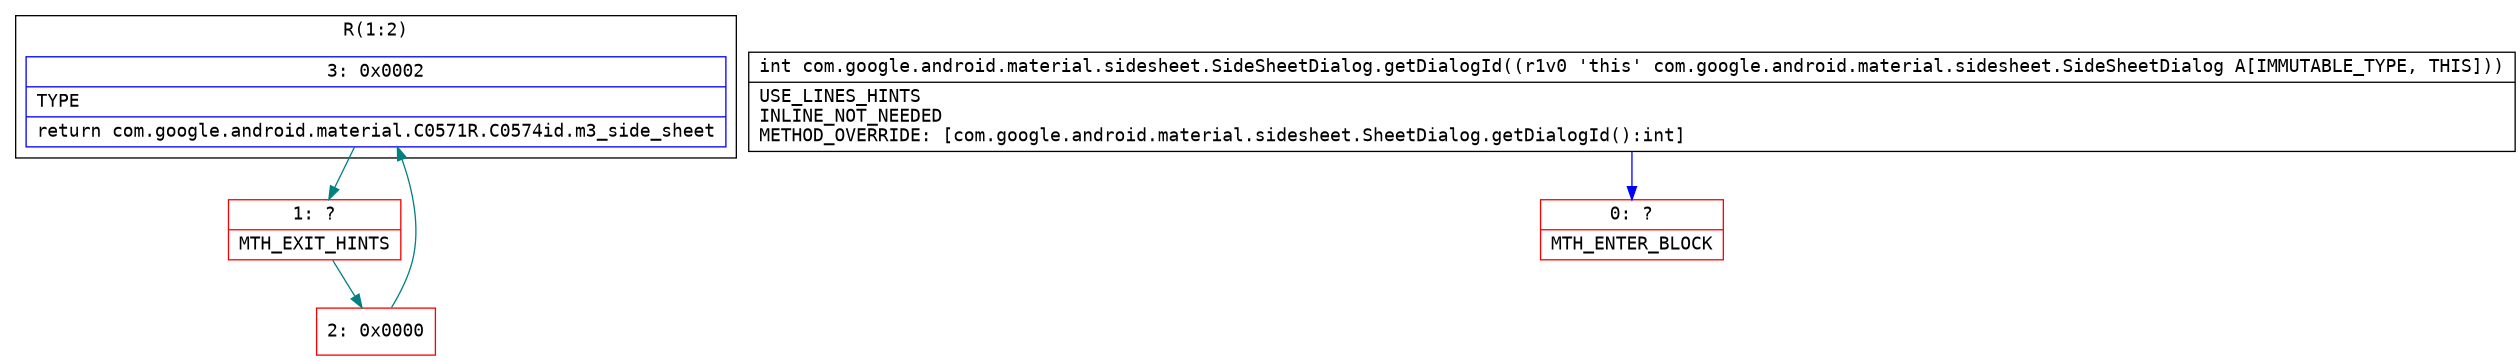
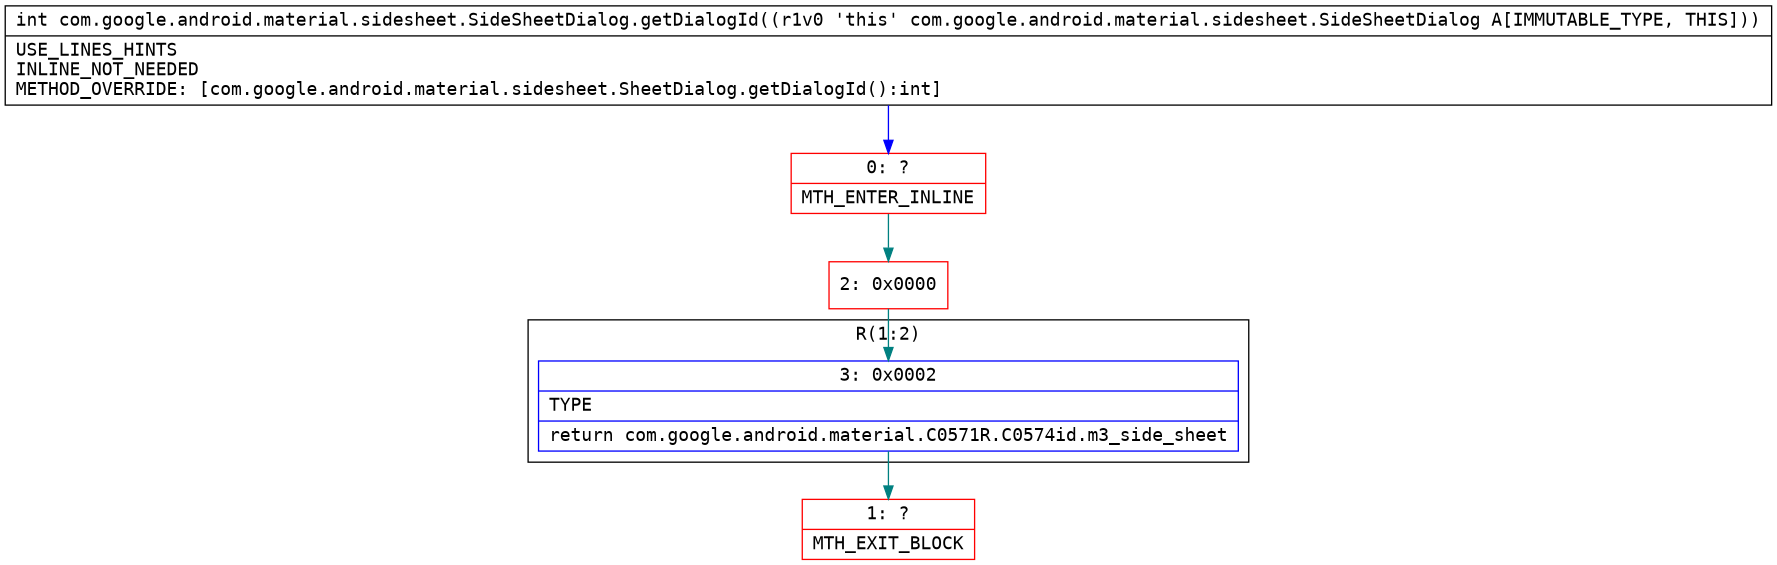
node "1: ?": text "MTH_EXIT_HINTS" -> "MTH_EXIT_BLOCK"
node "0: ?": text "MTH_ENTER_BLOCK" -> "MTH_ENTER_INLINE"
edge "1: ?" -> "2: 0x0000": now "0: ?" -> "2: 0x0000"
